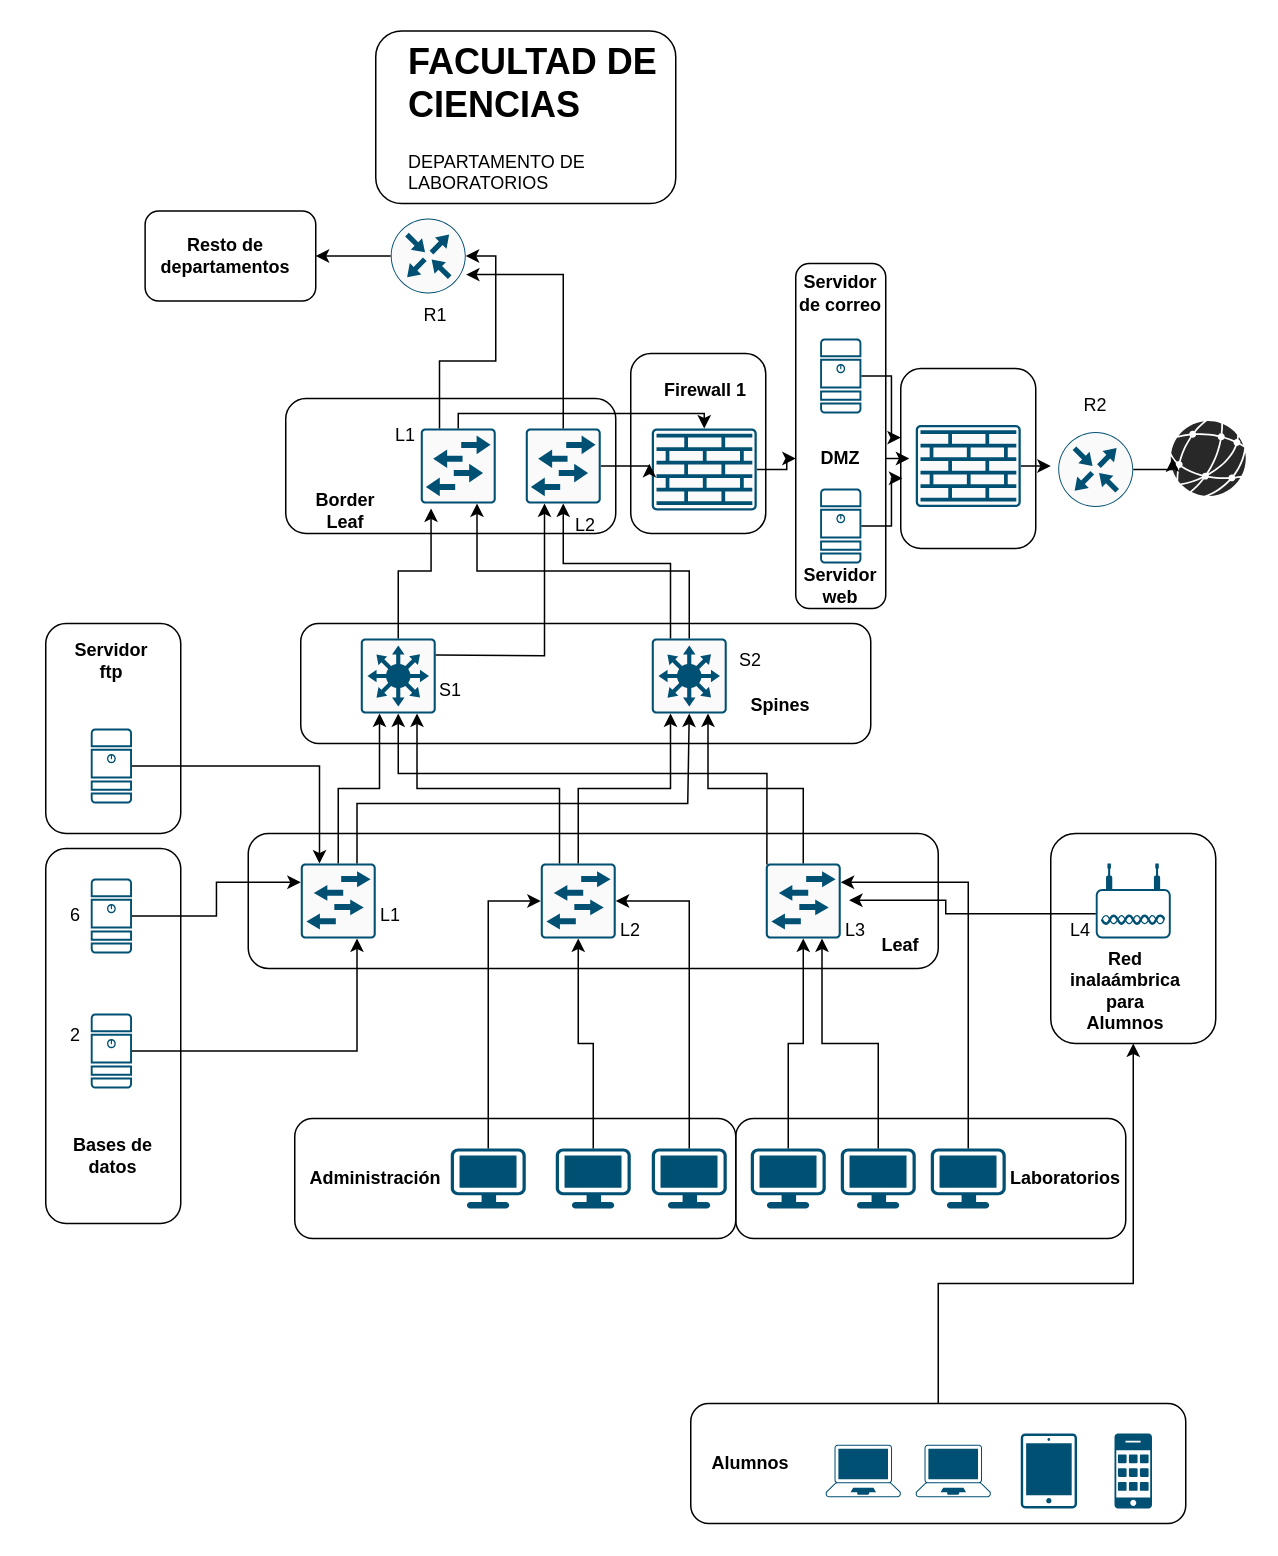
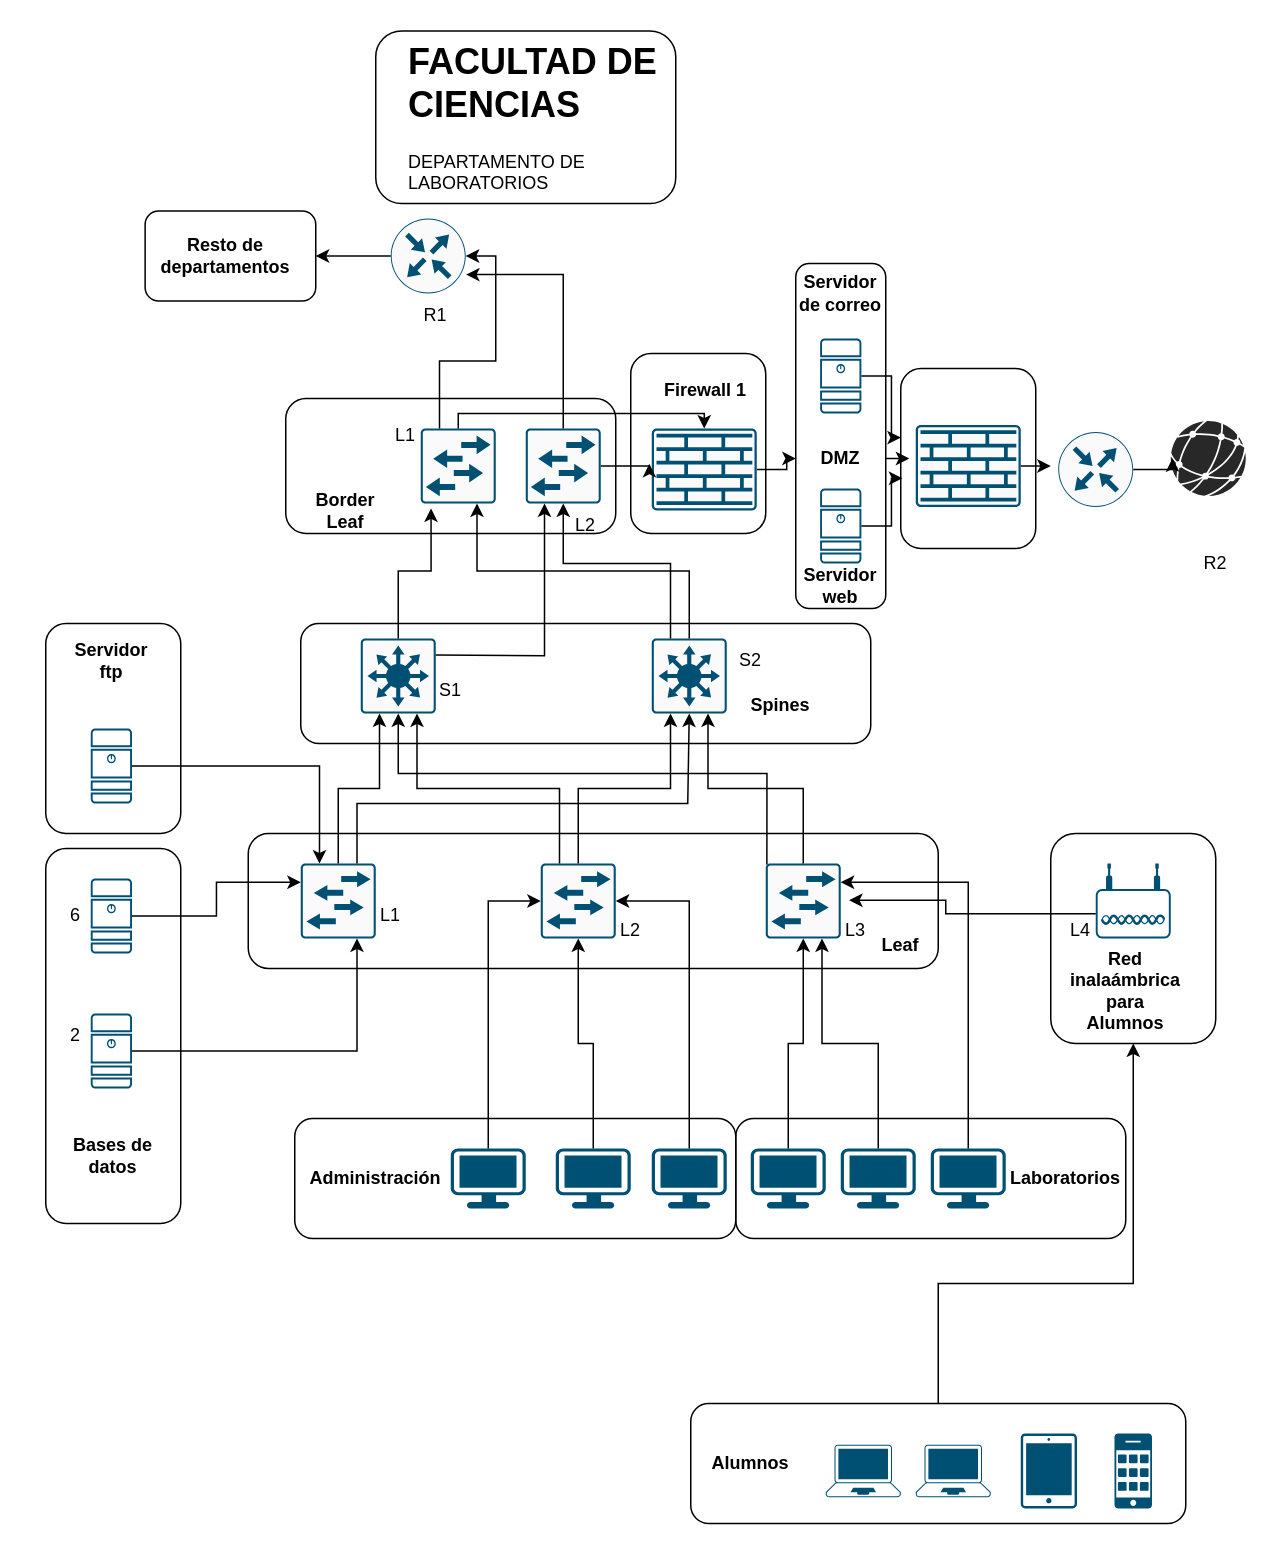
node "R2": moved (1096, 406) -> (1216, 563)
